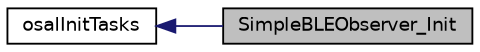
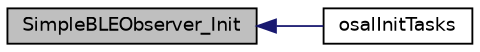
edge "SimpleBLEObserver_Init" -> "osalInitTasks": reversed
